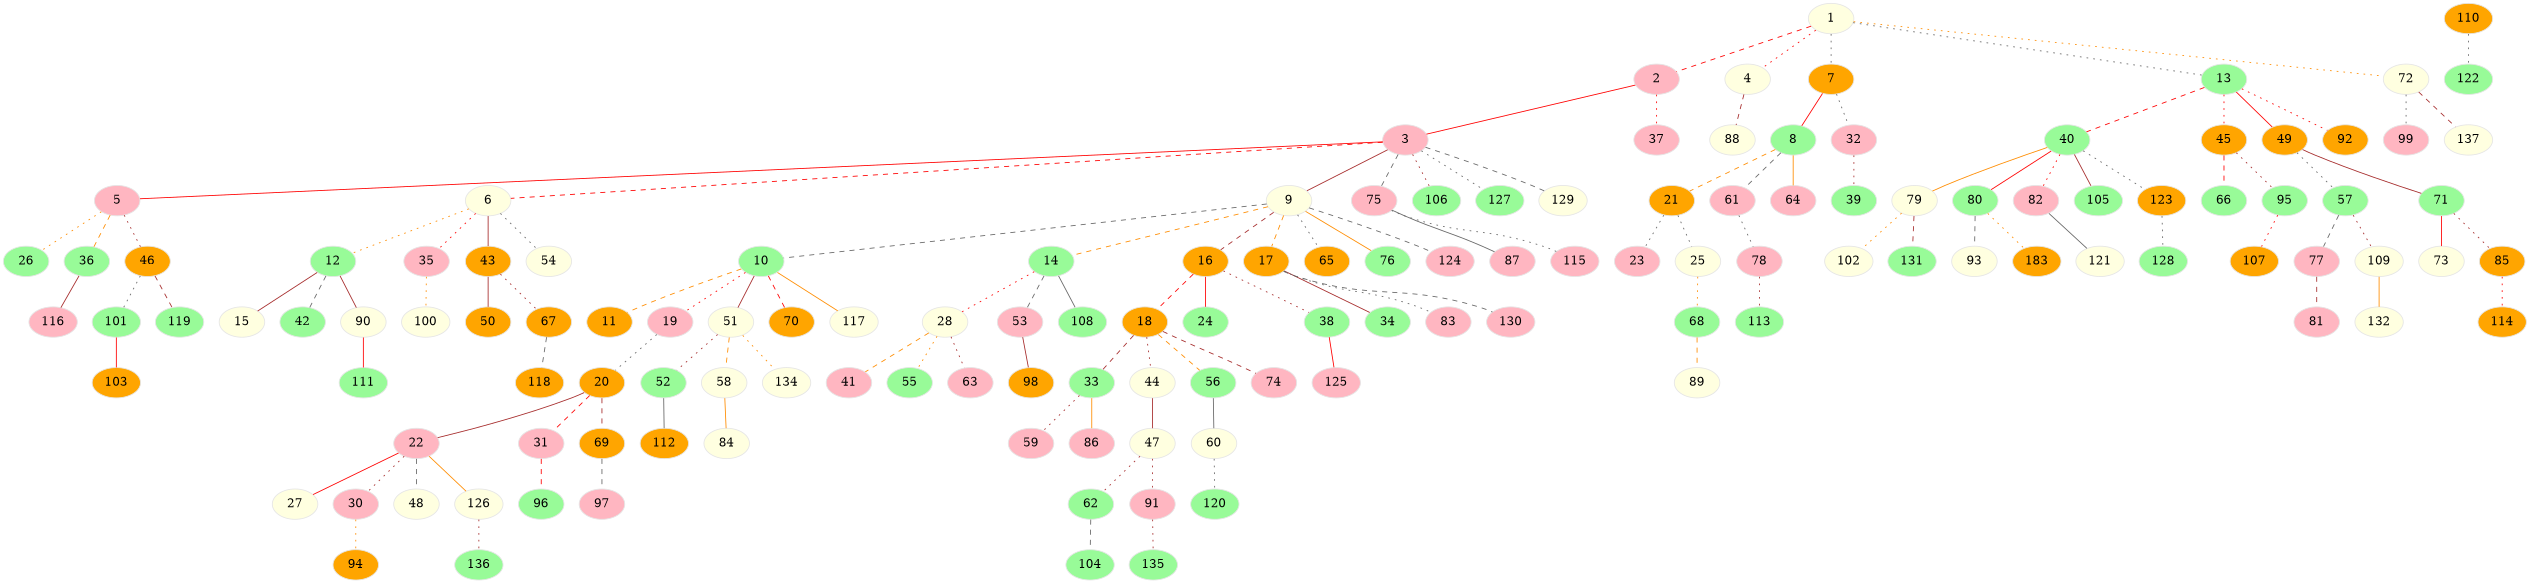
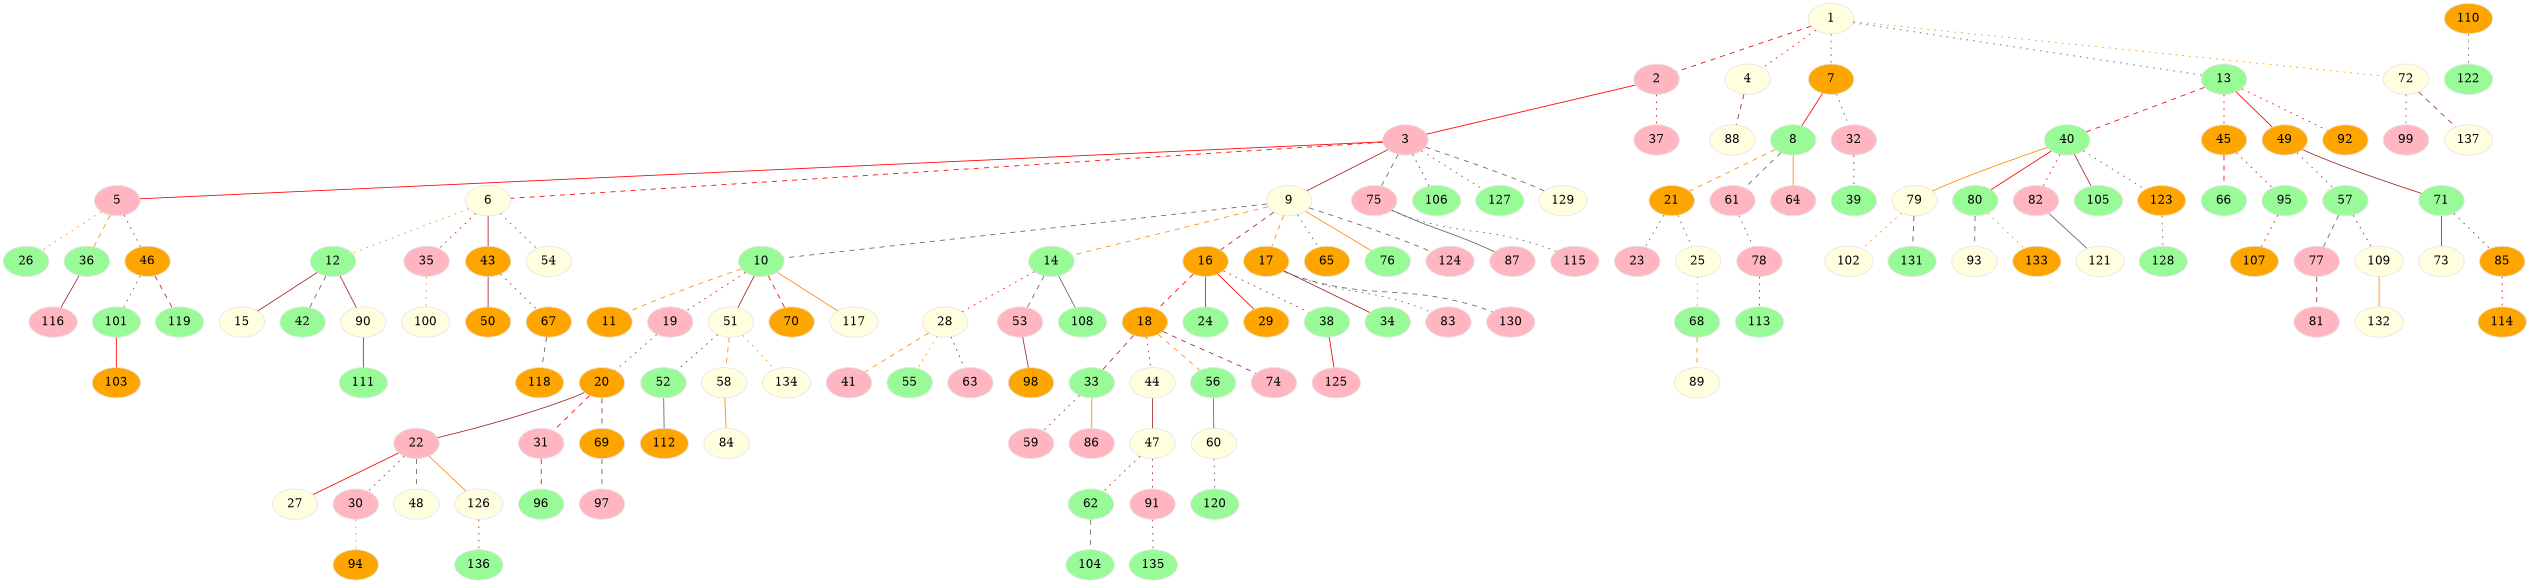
node "183": label "183" -> "133"
node "29": added
